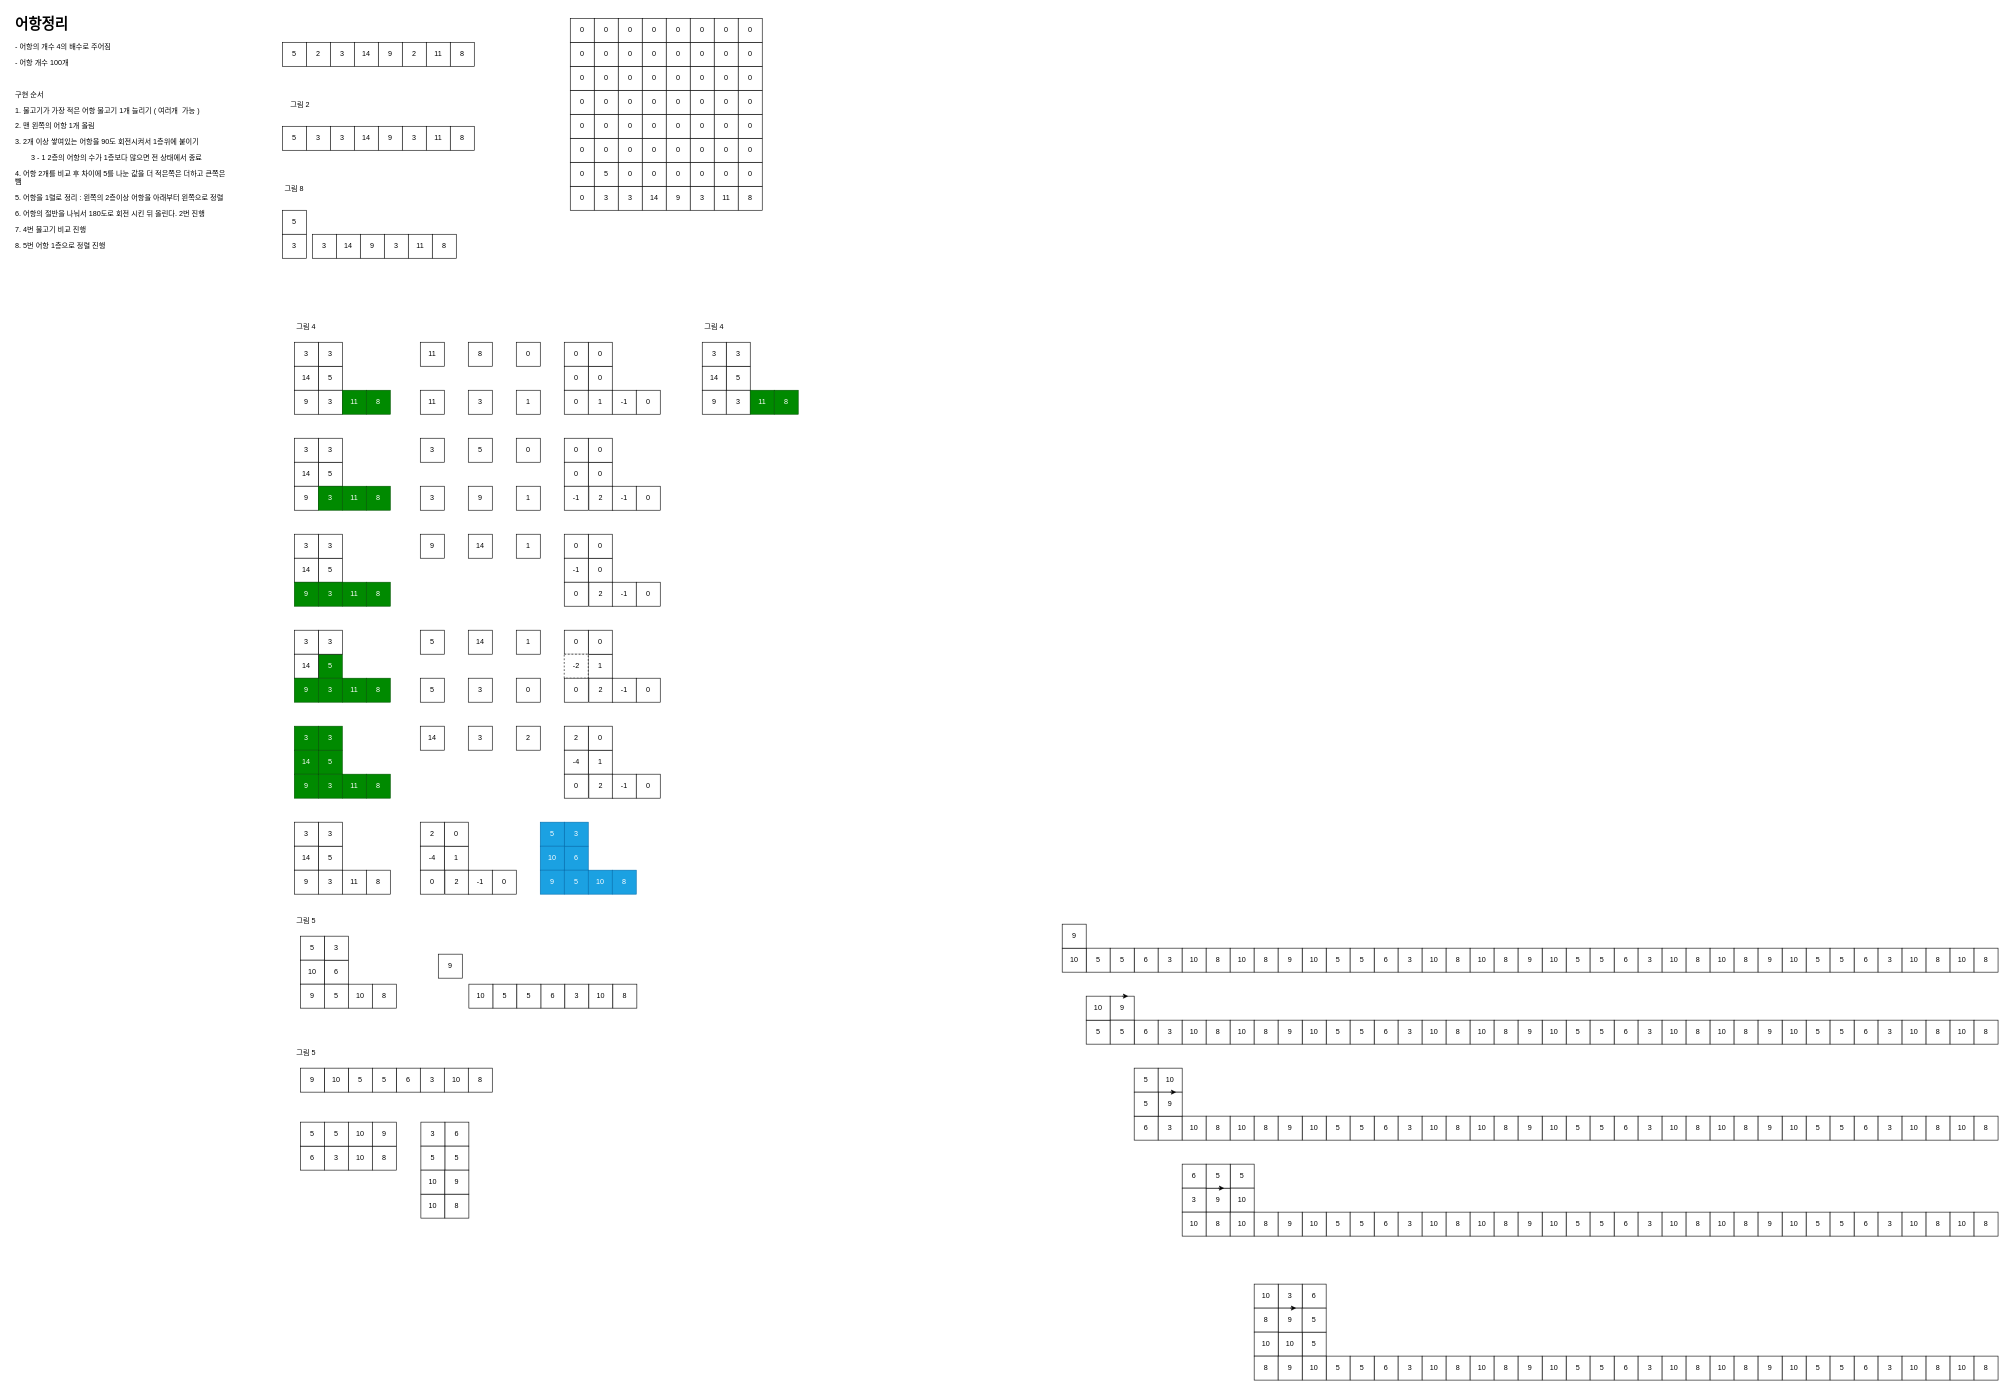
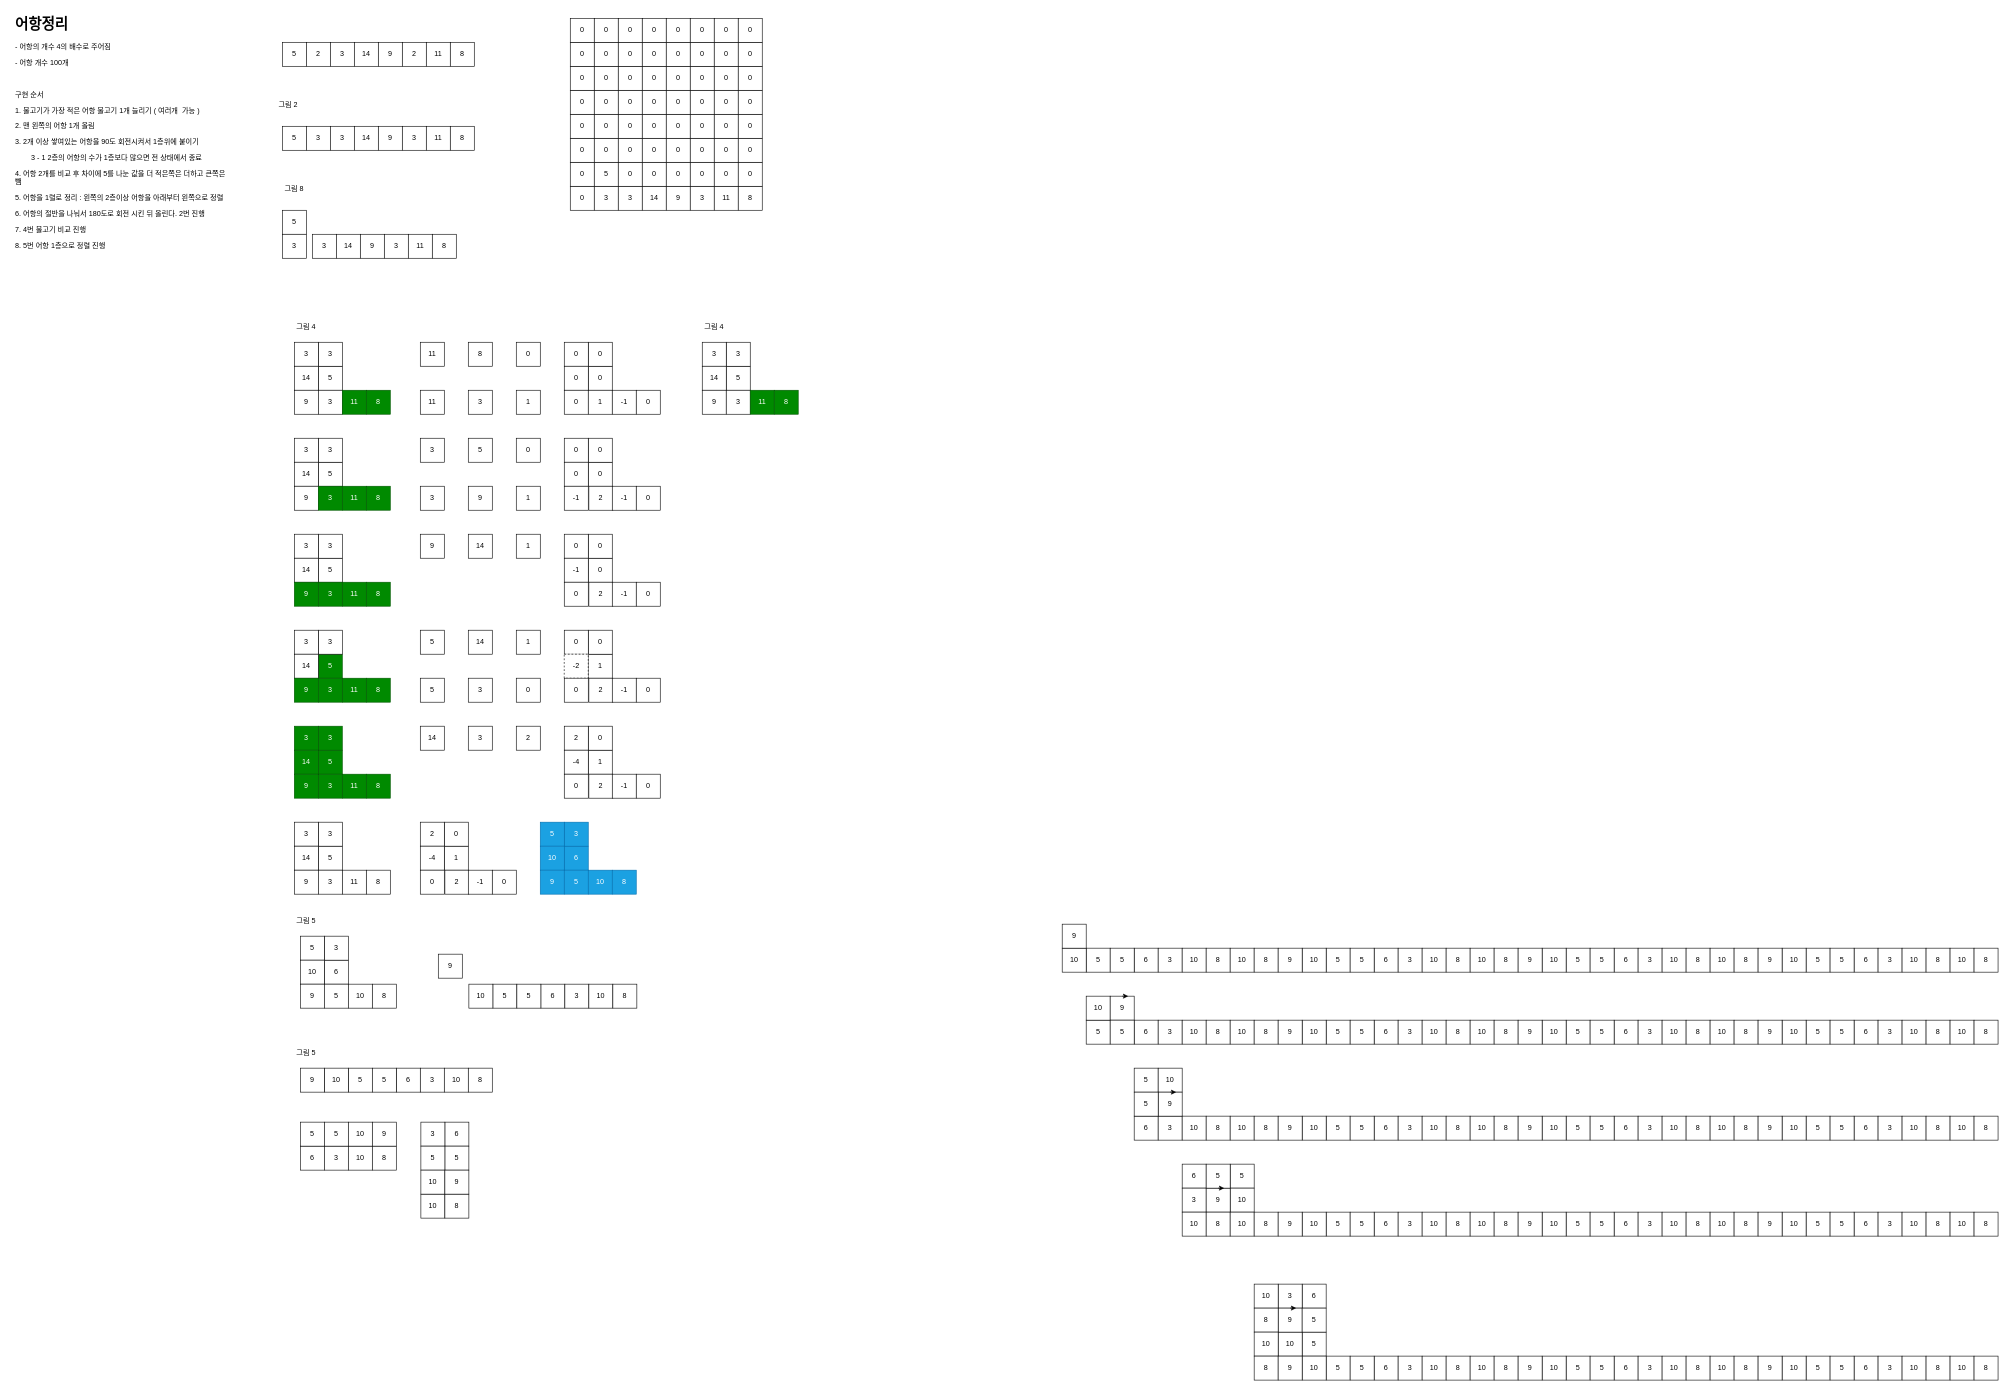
node "그림 2": moved (300, 105) -> (288, 105)
